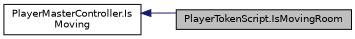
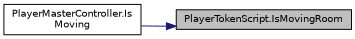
edge "PlayerTokenScript.IsMovingRoom" -> "PlayerMasterController.Is Moving": reversed
